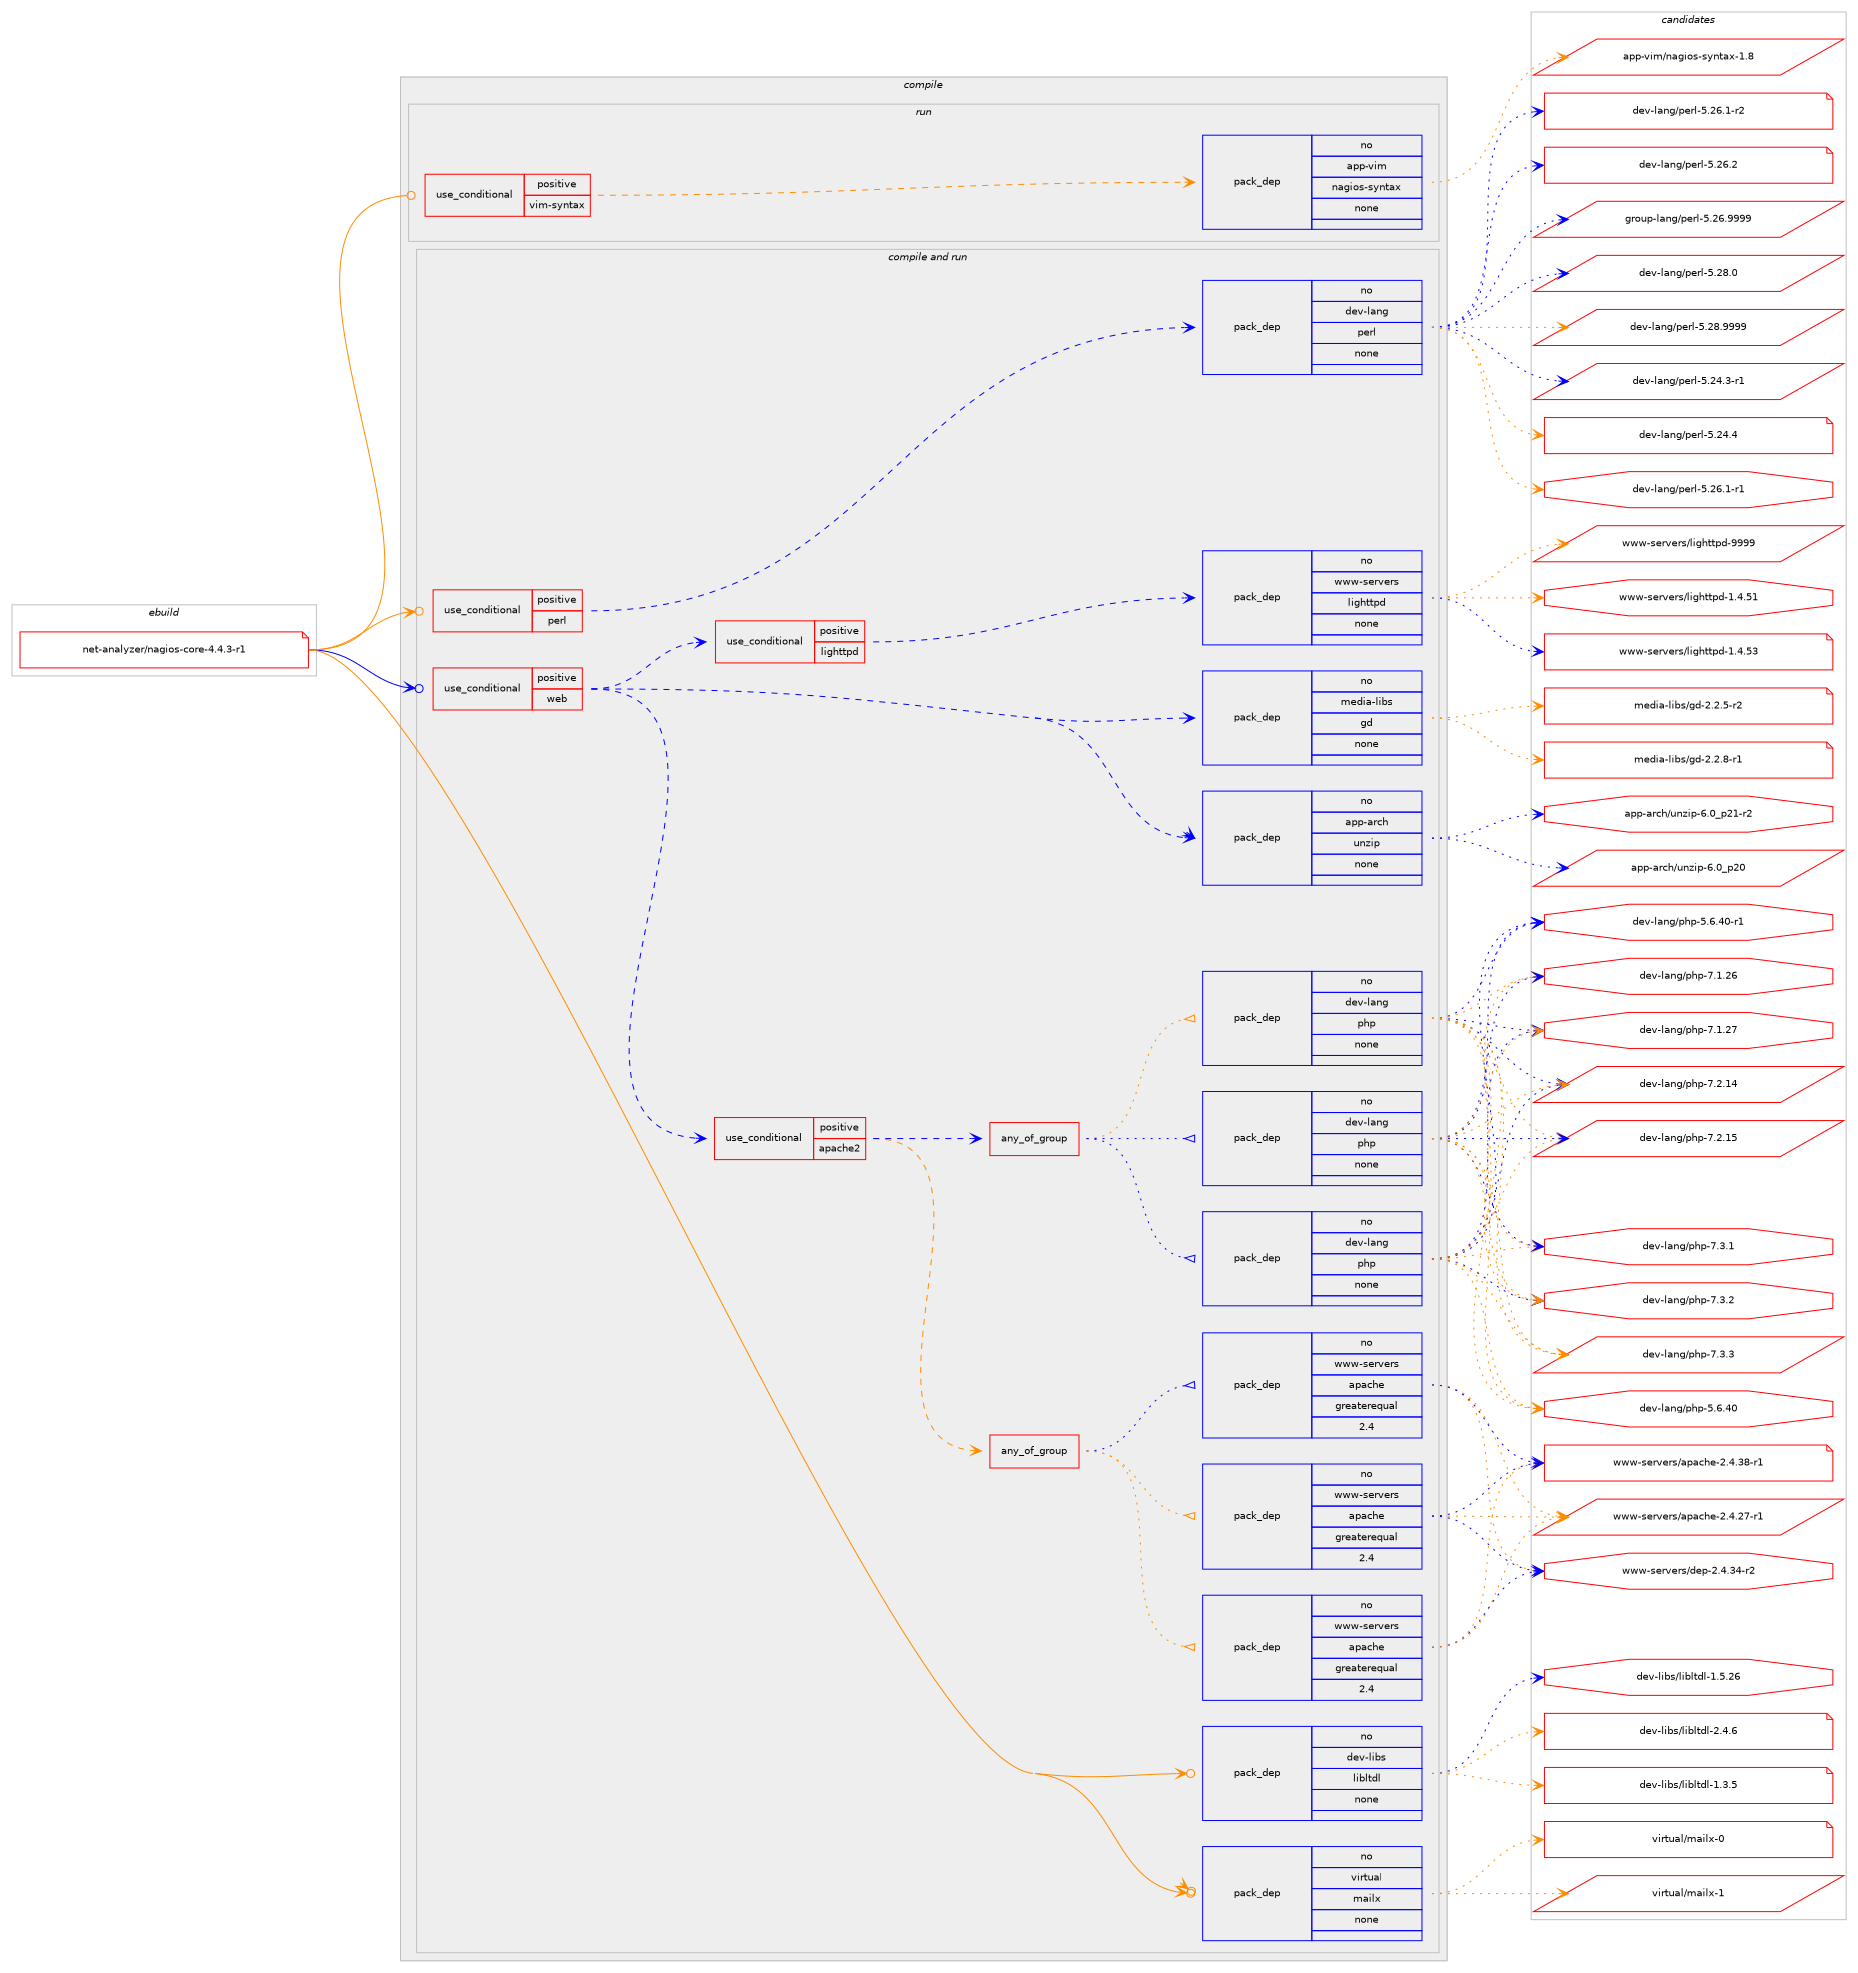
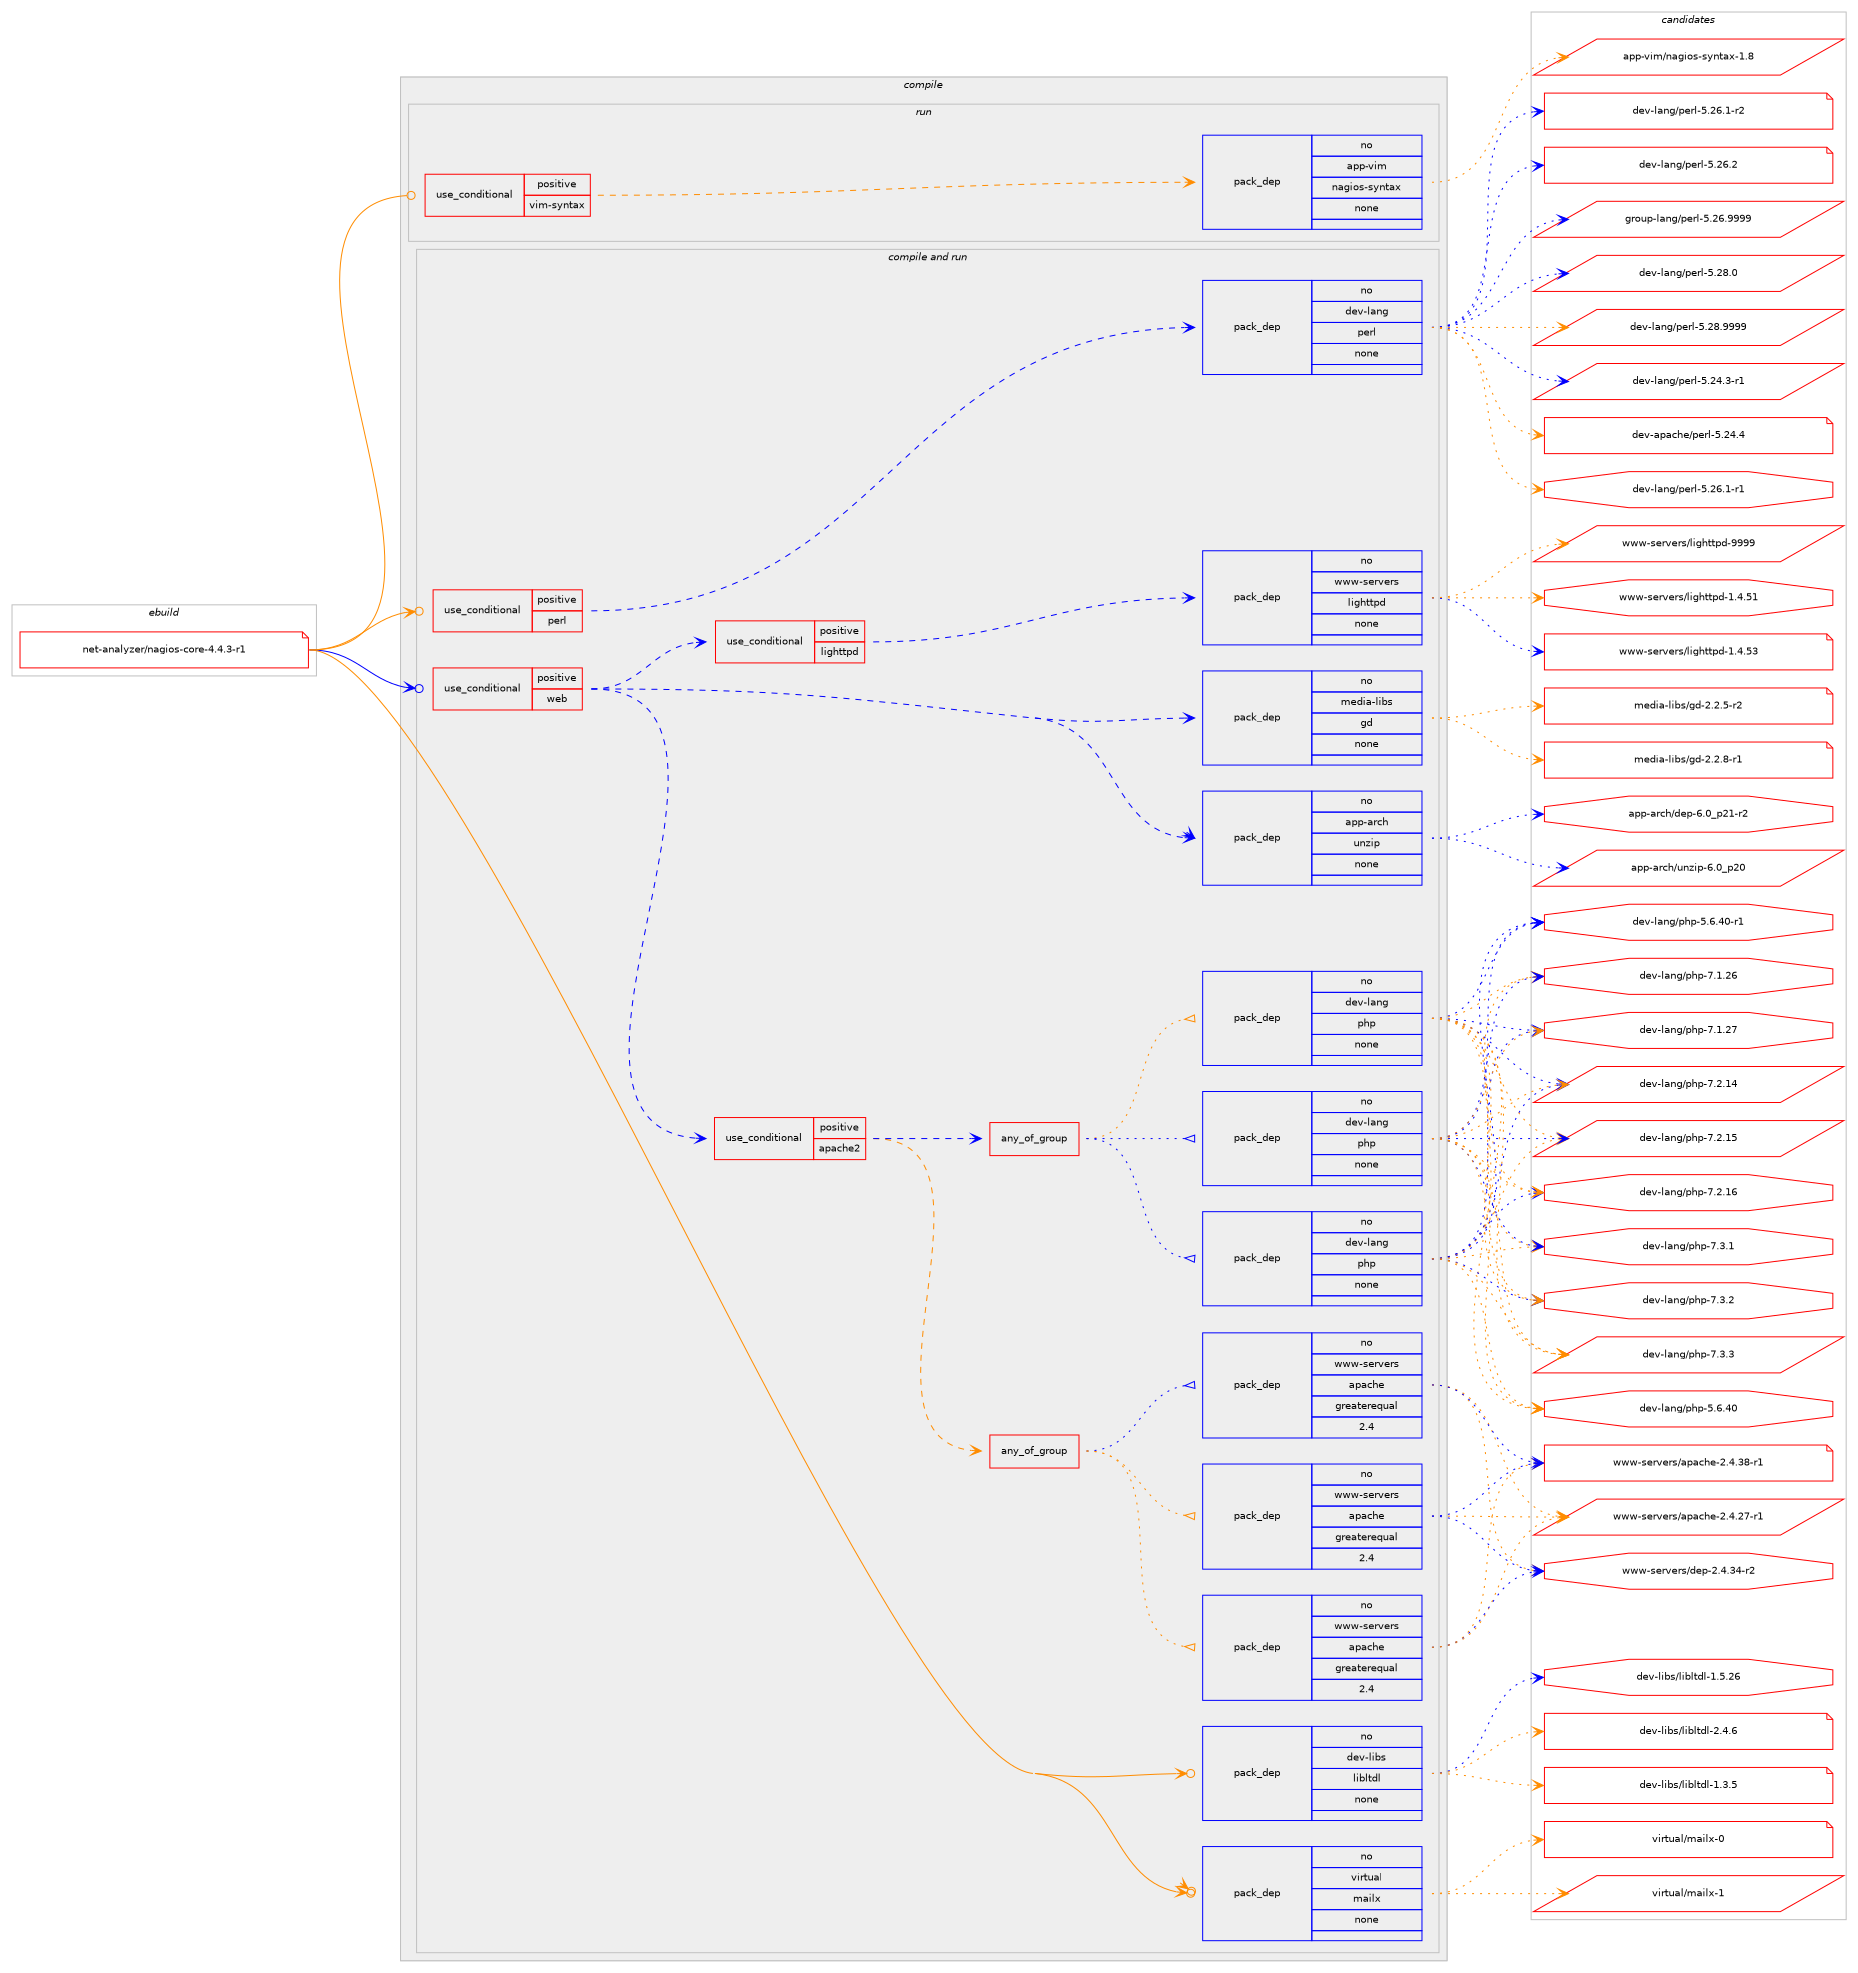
node "dev-lang/perl-5.24.4": label "dev-lang/perl-5.24.4" -> "dev-apache/perl-5.24.4"
node "app-arch/unzip-6.0_p21-r2": label "app-arch/unzip-6.0_p21-r2" -> "app-arch/dep-6.0_p21-r2"
node "dev-lang/php-7.2.16": added
